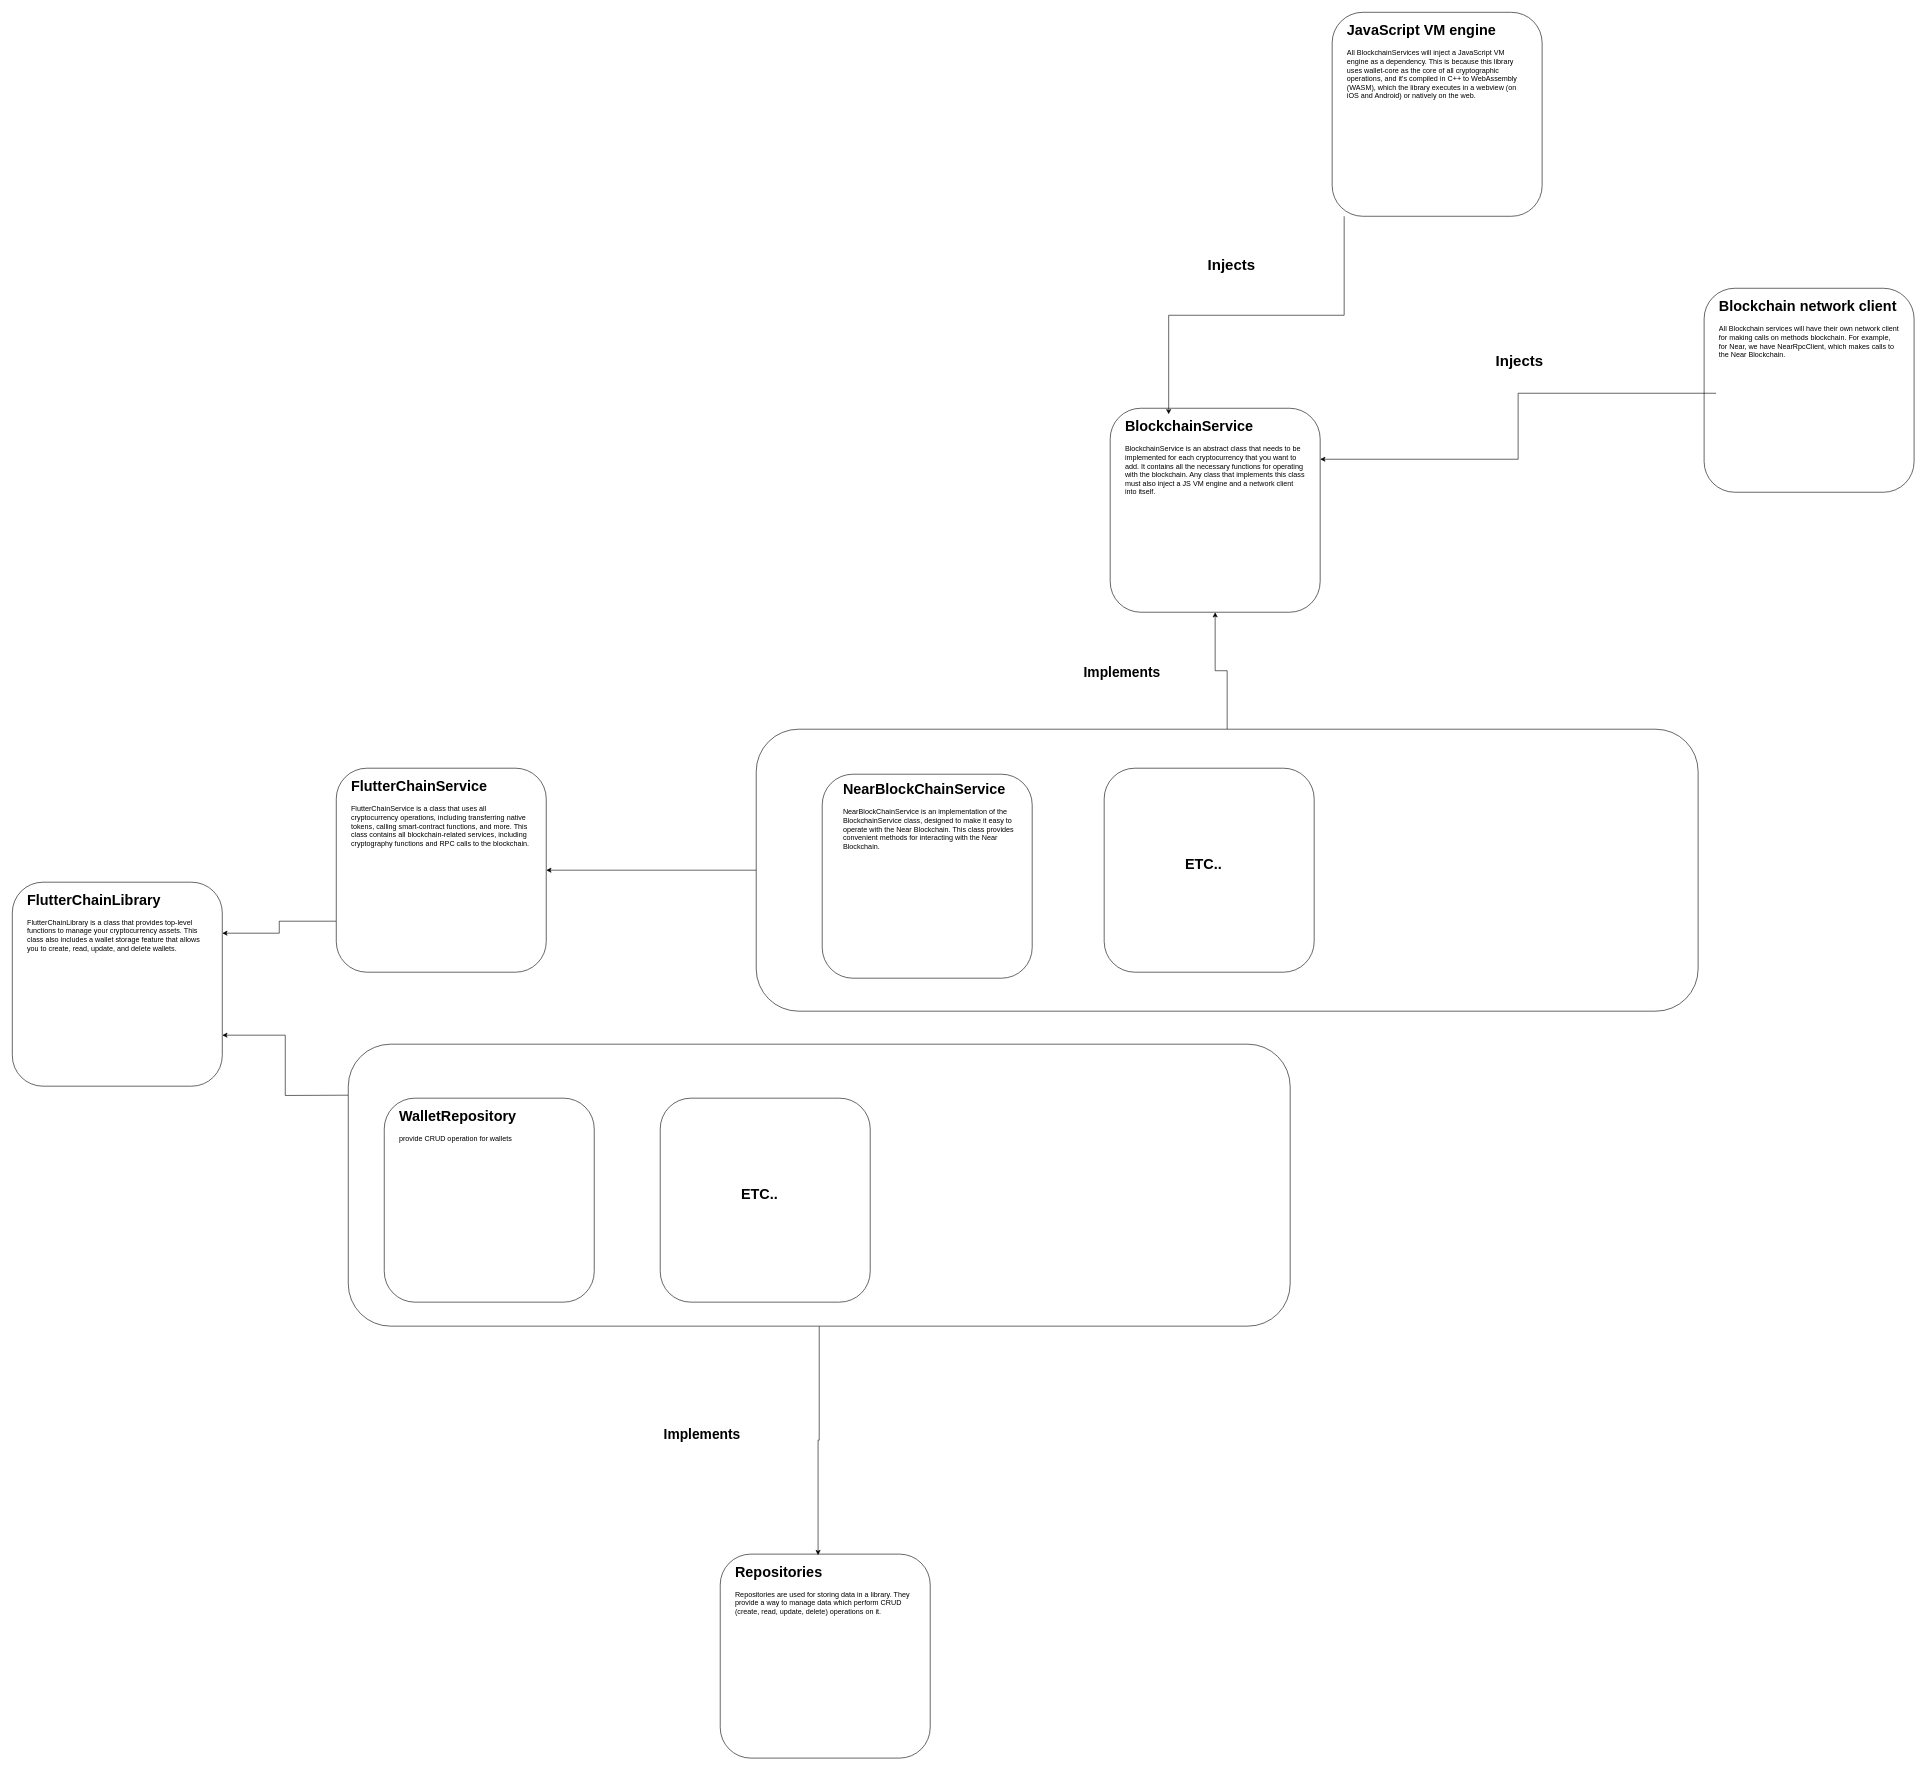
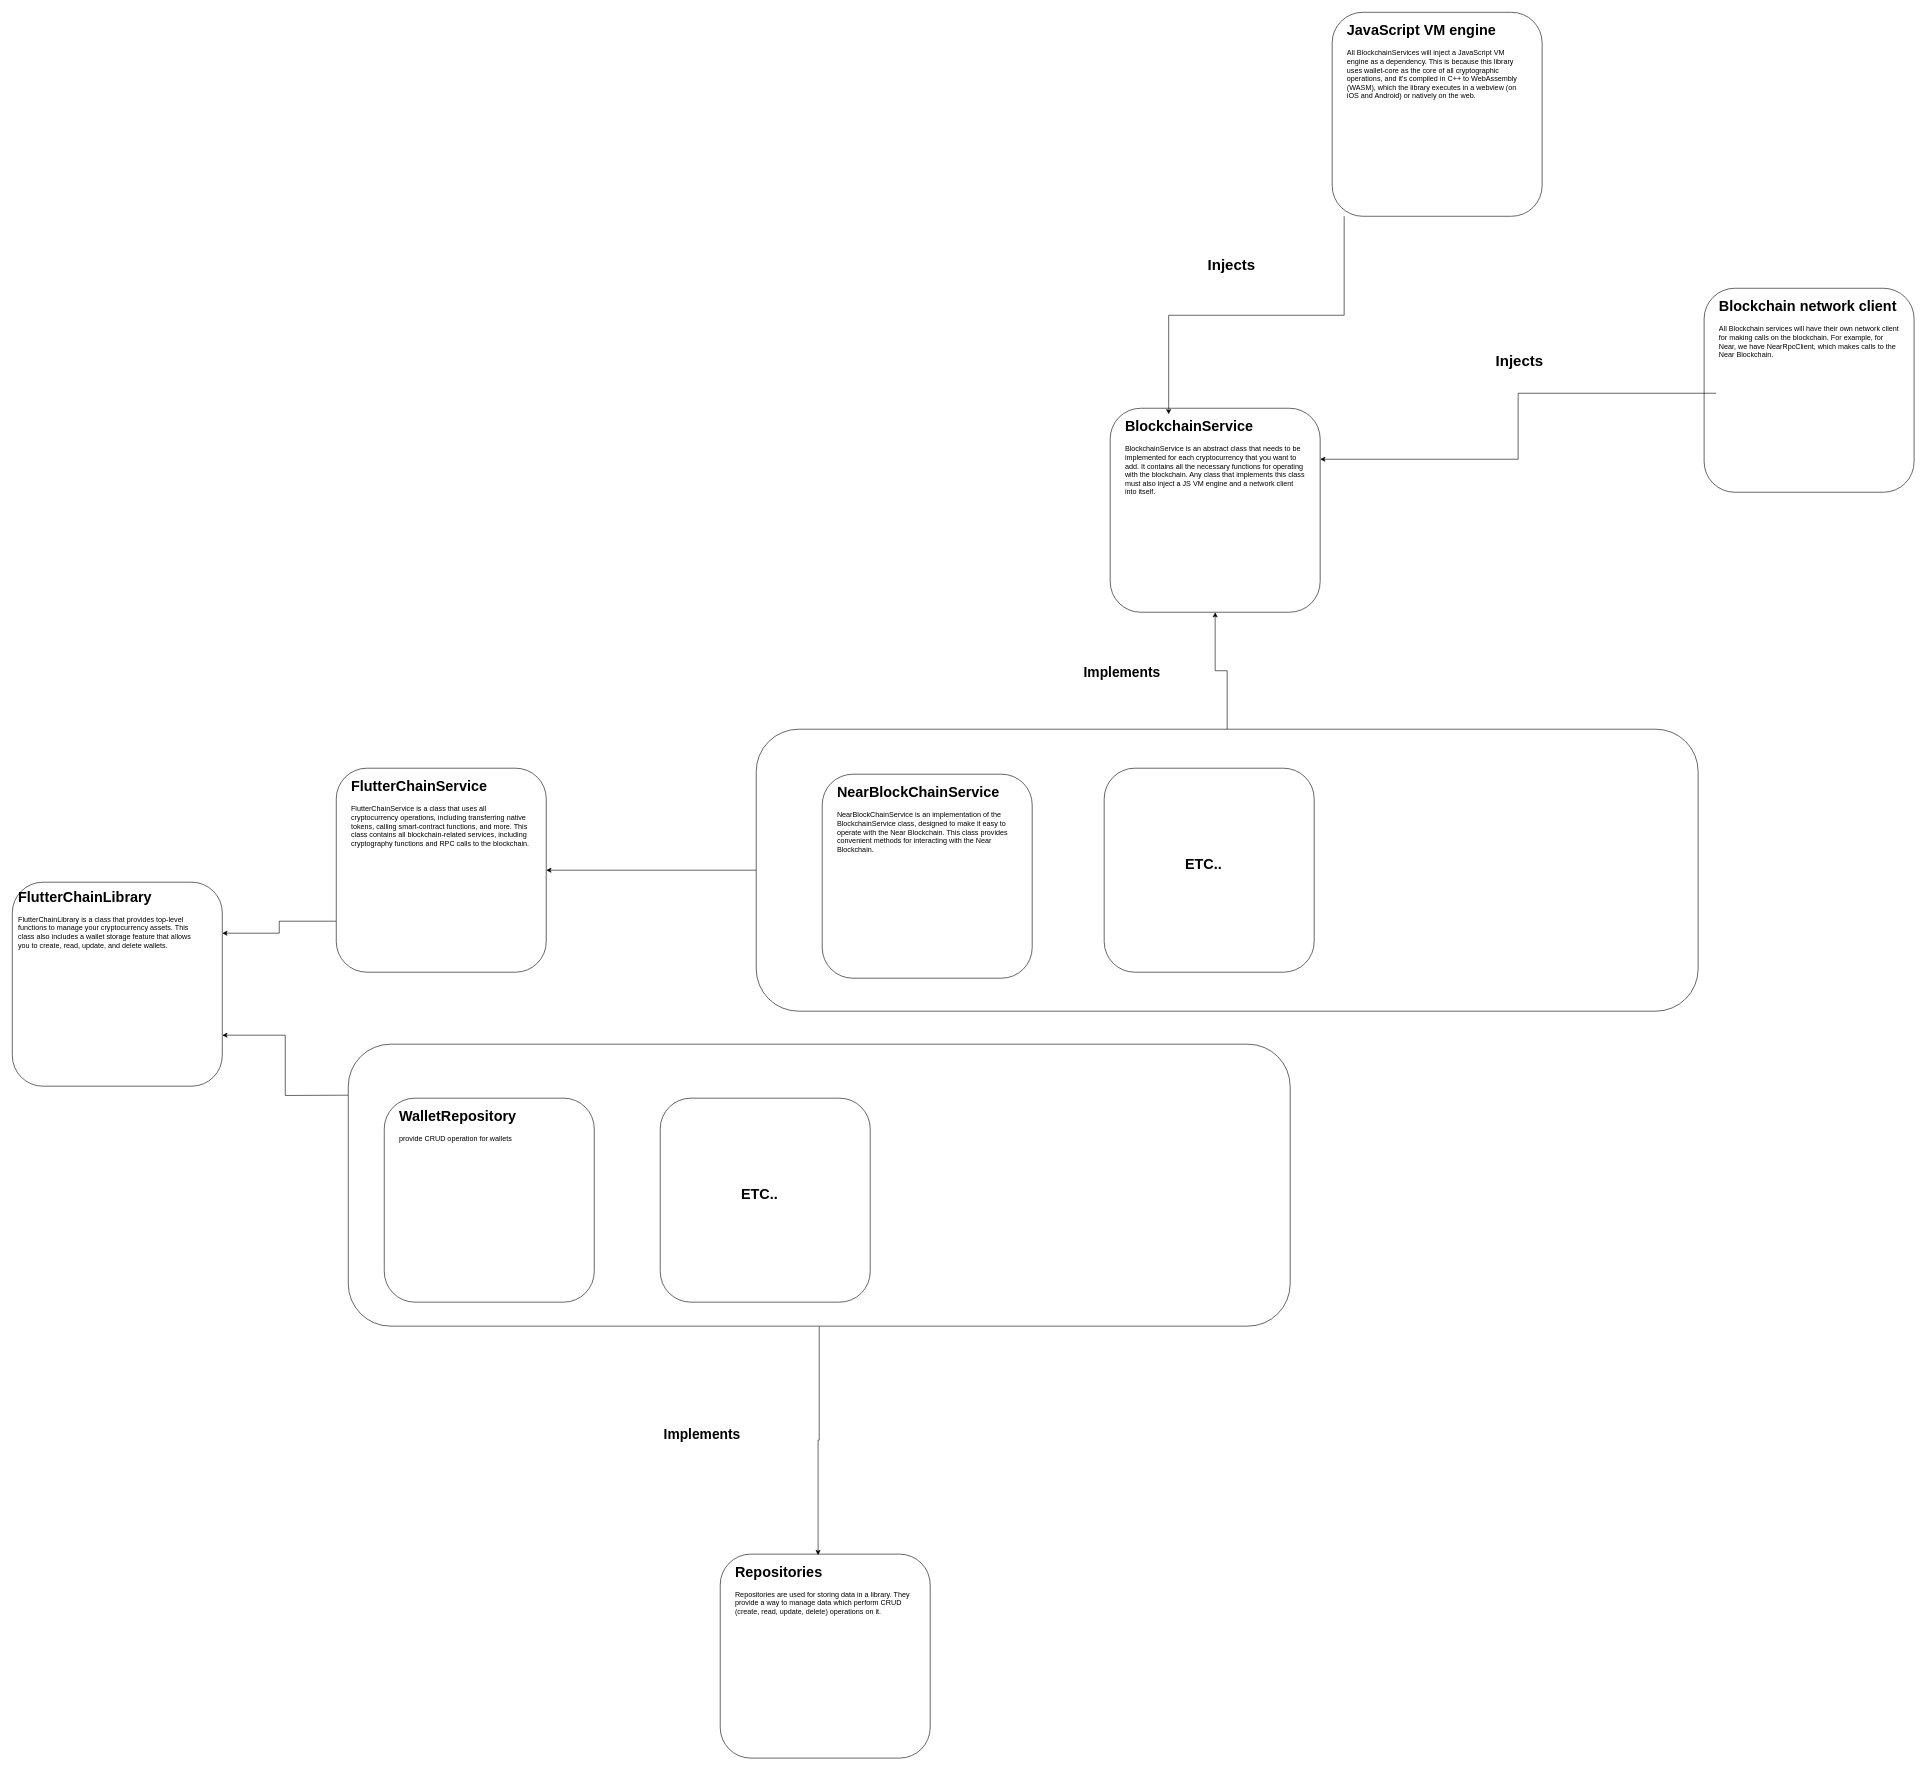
node "Blockchain network client All Blockchain services will have their own network client for making calls on methods blockchain. For example, for Near, we have NearRpcClient, which makes calls to the Near Blockchain.": label "Blockchain network client All Blockchain services will have their own network client for making calls on methods blockchain. For example, for Near, we have NearRpcClient, which makes calls to the Near Blockchain." -> "Blockchain network client All Blockchain services will have their own network client for making calls on the blockchain. For example, for Near, we have NearRpcClient, which makes calls to the Near Blockchain."
node "NearBlockChainService NearBlockChainService is an implementation of the BlockchainService class, designed to make it easy to operate with the Near Blockchain. This class provides convenient methods for interacting with the Near Blockchain.": moved (933, 876) -> (927, 879)
node "FlutterChainLibrary FlutterChainLibrary is a class that provides top-level functions to manage your cryptocurrency assets. This class also includes a wallet storage feature that allows you to create, read, update, and delete wallets.": moved (117, 987) -> (108, 984)
